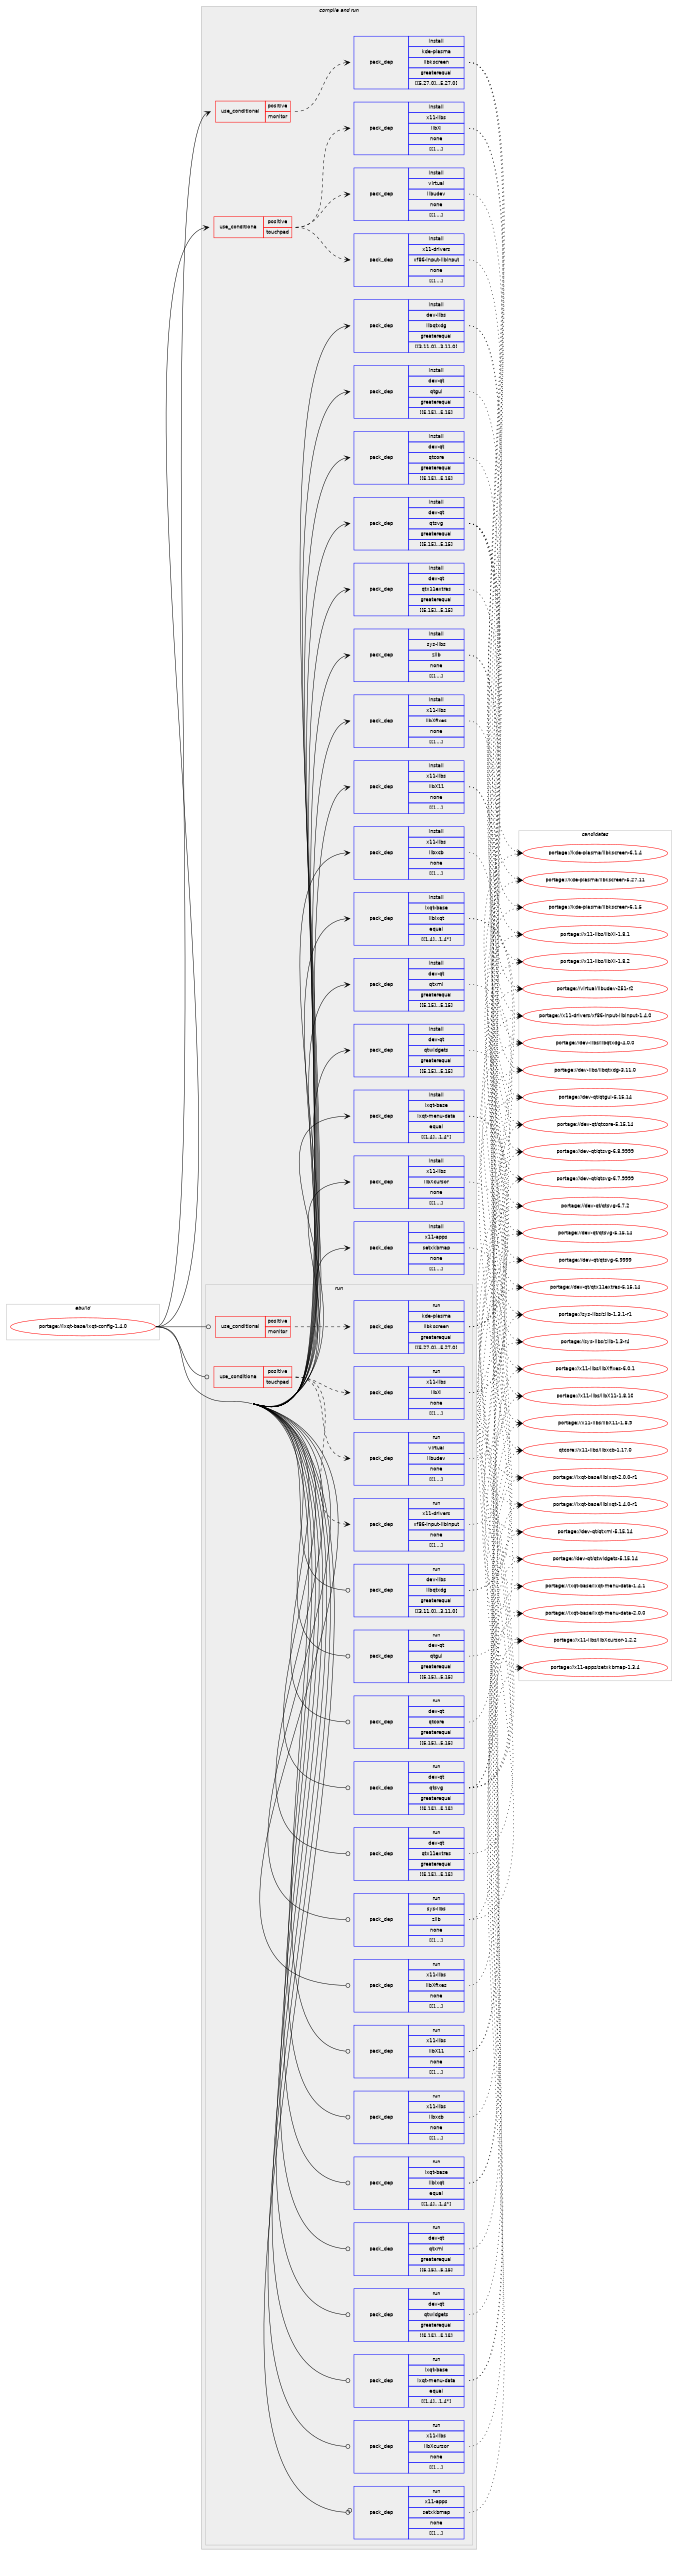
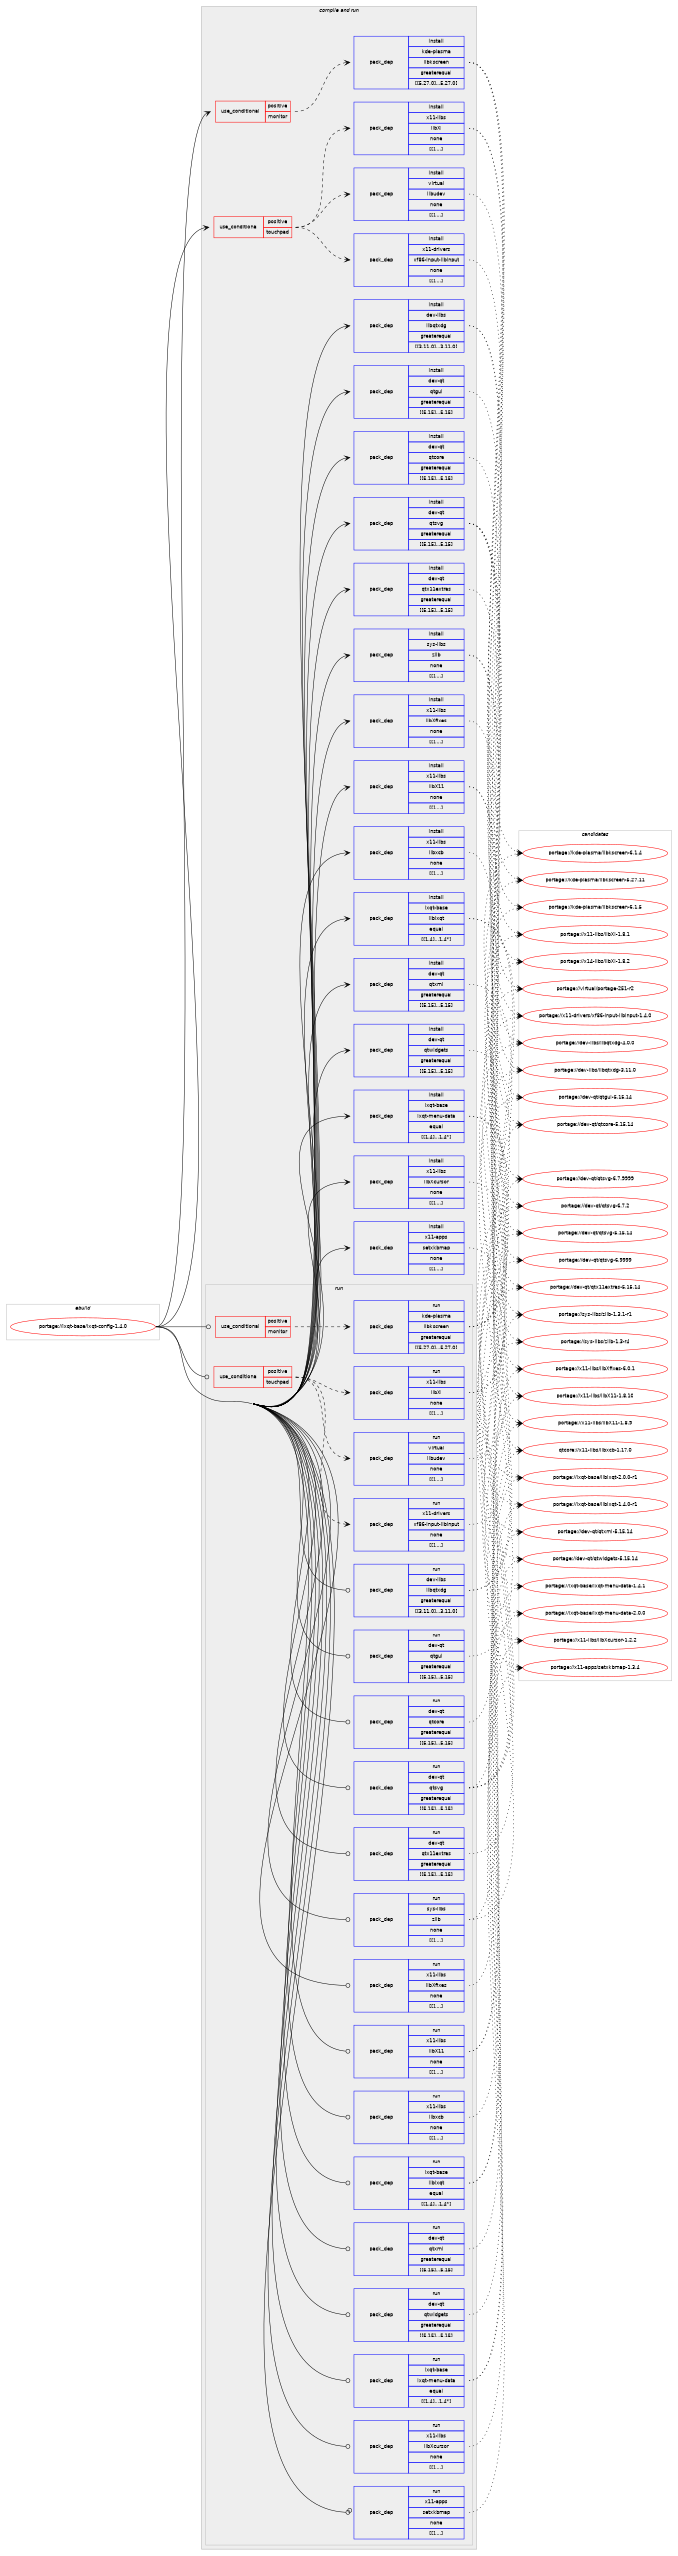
node "portage://x11-libs/libXi-1.8.2": label "portage://x11-libs/libXi-1.8.2" -> "portage://x14-libs/libXi-1.8.2"
node "portage://virtual/libudev-251-r2": label "portage://virtual/libudev-251-r2" -> "portage://virtual/portage-251-r2"
node "portage://dev-qt/qtsvg-6.8.9999": removed
